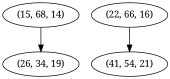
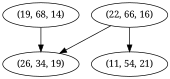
node "(15, 68, 14)": label "(15, 68, 14)" -> "(19, 68, 14)"
edge "(22, 66, 16)" -> "(26, 34, 19)": added
node "(41, 54, 21)": label "(41, 54, 21)" -> "(11, 54, 21)"
